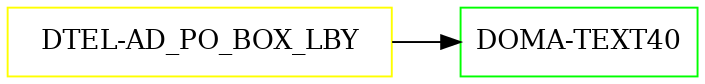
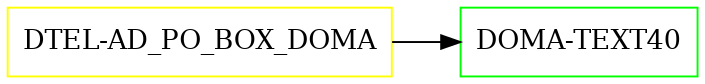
node "DTEL-AD_PO_BOX_LBY": label "DTEL-AD_PO_BOX_LBY" -> "DTEL-AD_PO_BOX_DOMA"
